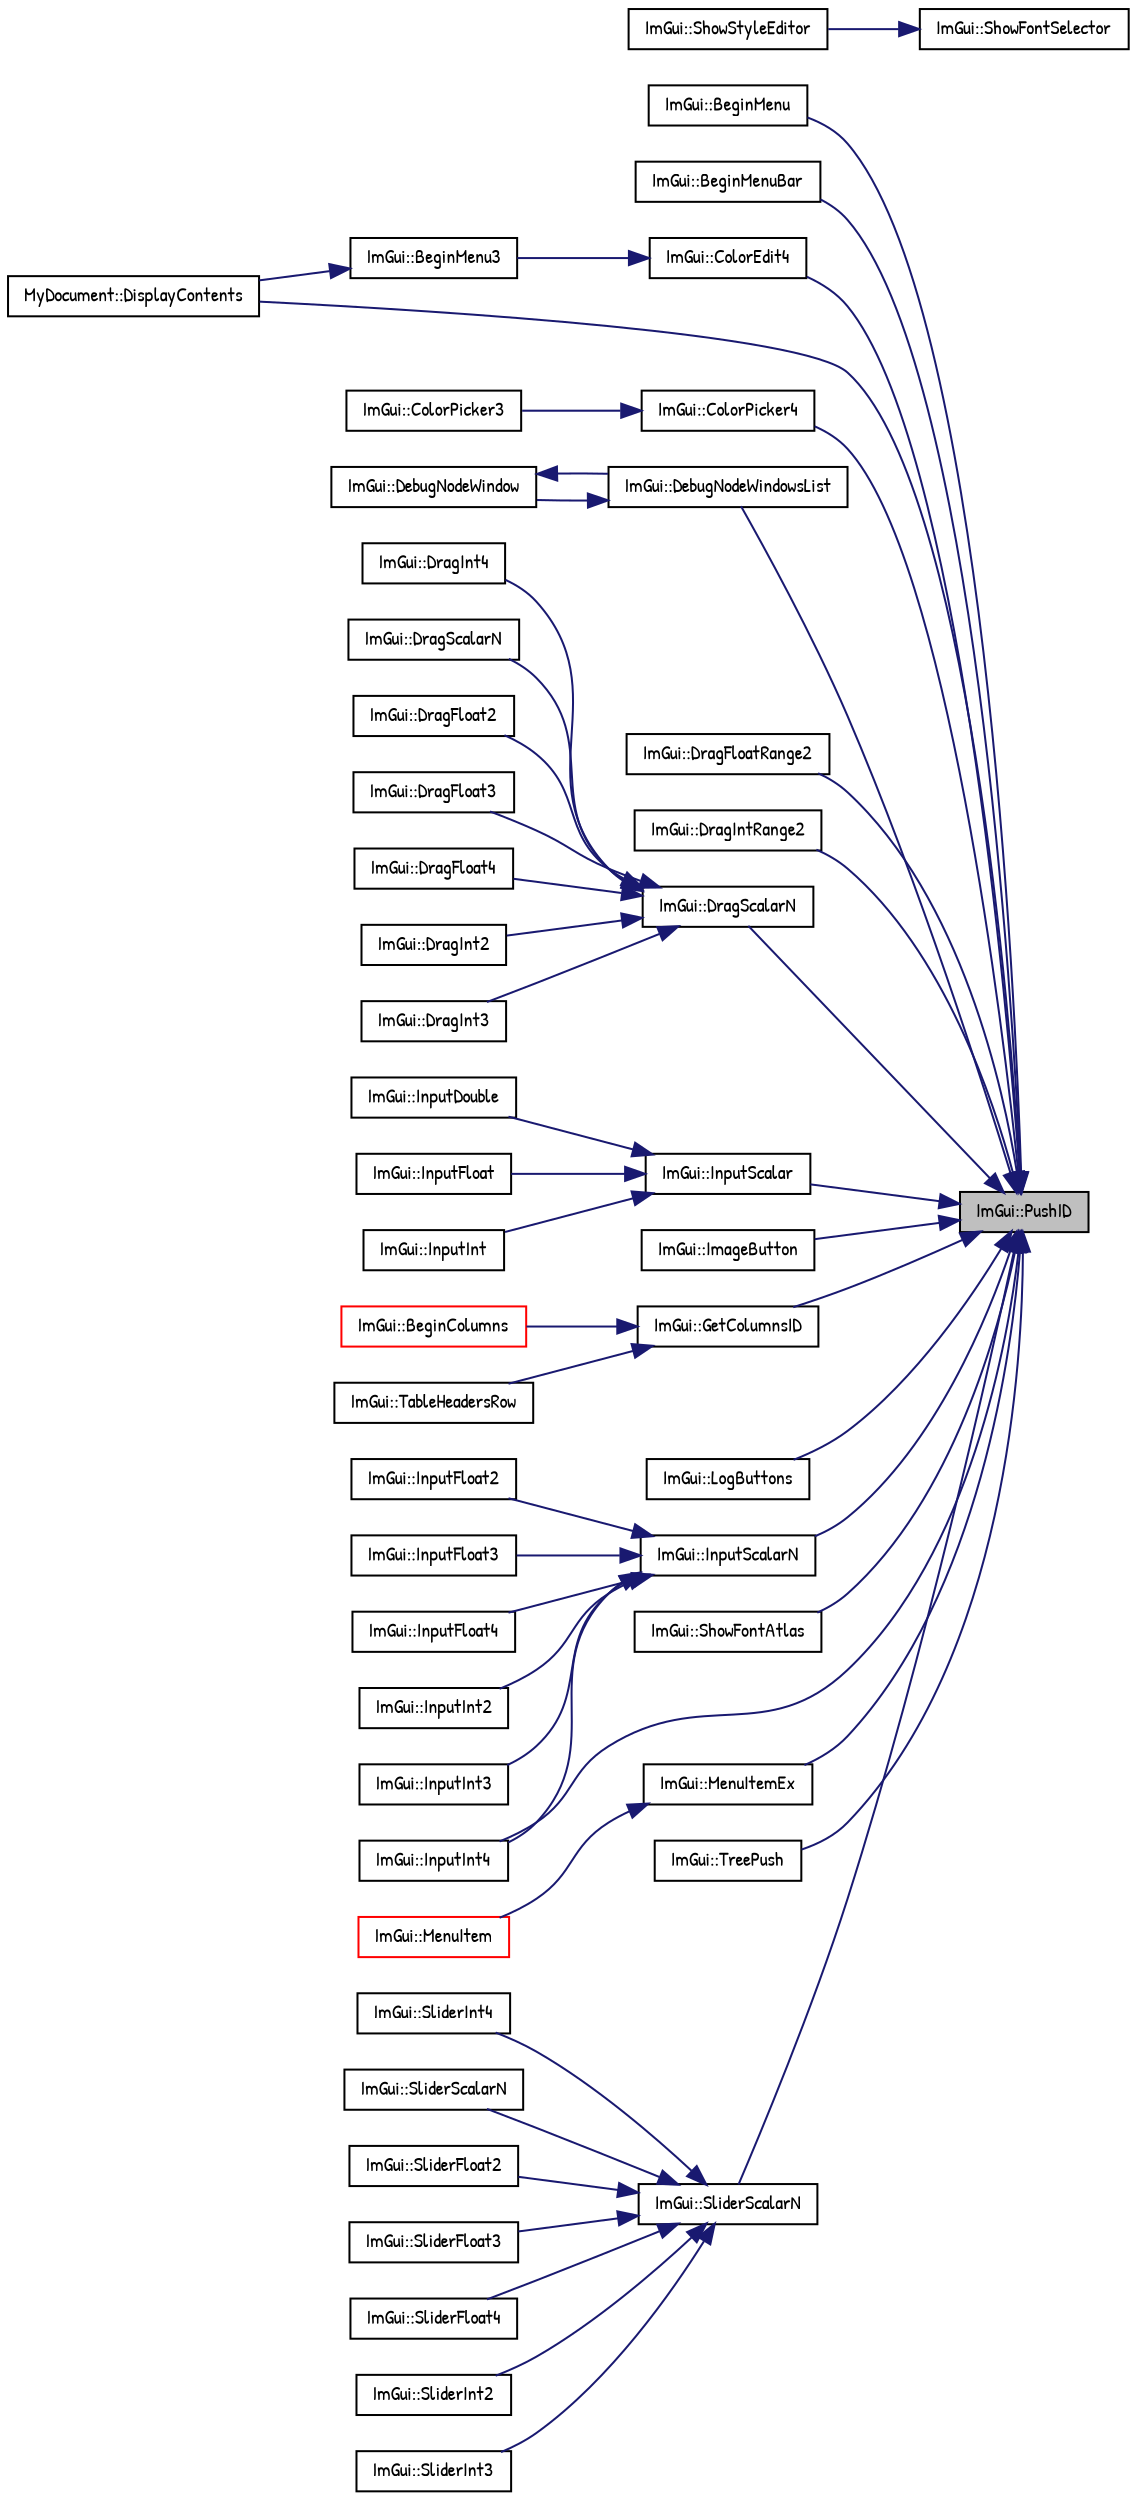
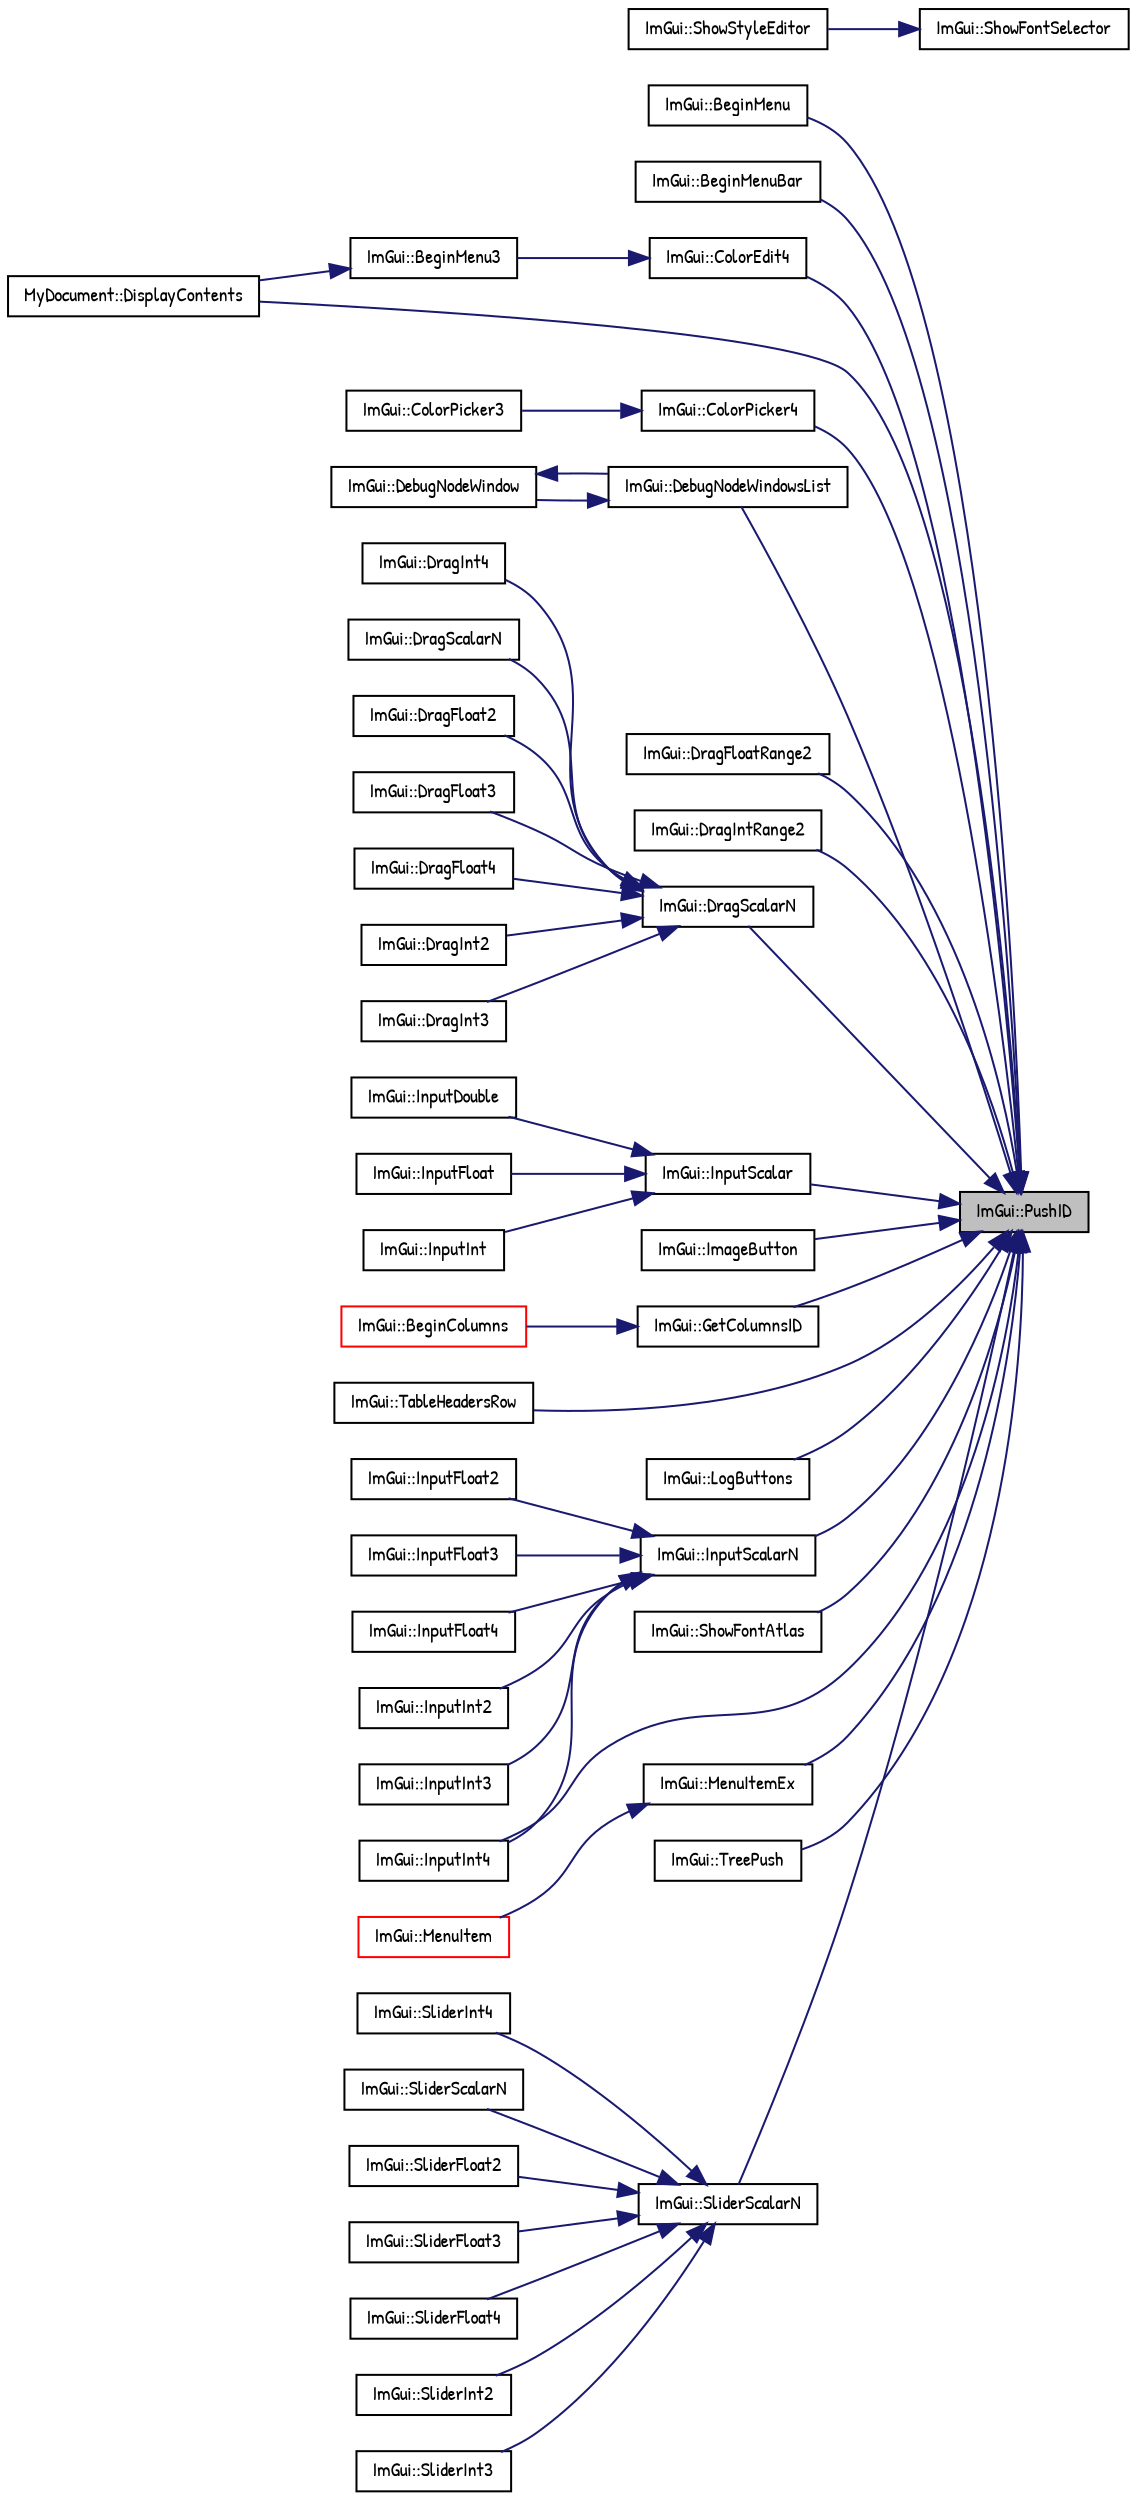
edge "ImGui::TableHeadersRow" -> "ImGui::GetColumnsID": now "ImGui::TableHeadersRow" -> "ImGui::PushID"
